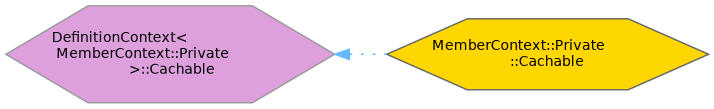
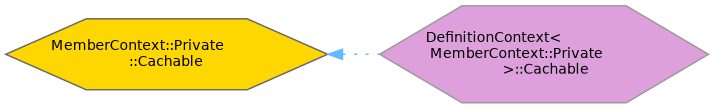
edge "MemberContext::Private ::Cachable" -> "DefinitionContext< MemberContext::Private >::Cachable": reversed
